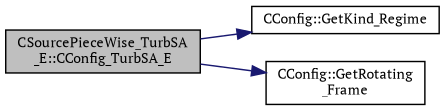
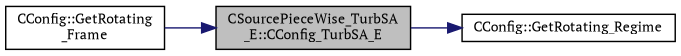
node "CConfig::GetKind_Regime": label "CConfig::GetKind_Regime" -> "CConfig::GetRotating_Regime"
edge "CSourcePieceWise_TurbSA _E::CConfig_TurbSA_E" -> "CConfig::GetRotating _Frame": reversed
